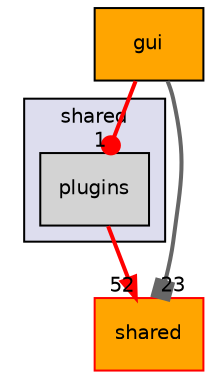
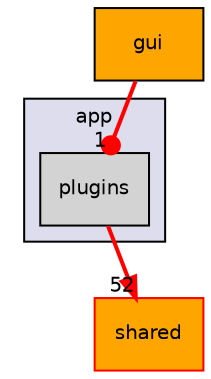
cluster "shared": label "shared" -> "app"
edge "gui" -> "shared": removed
